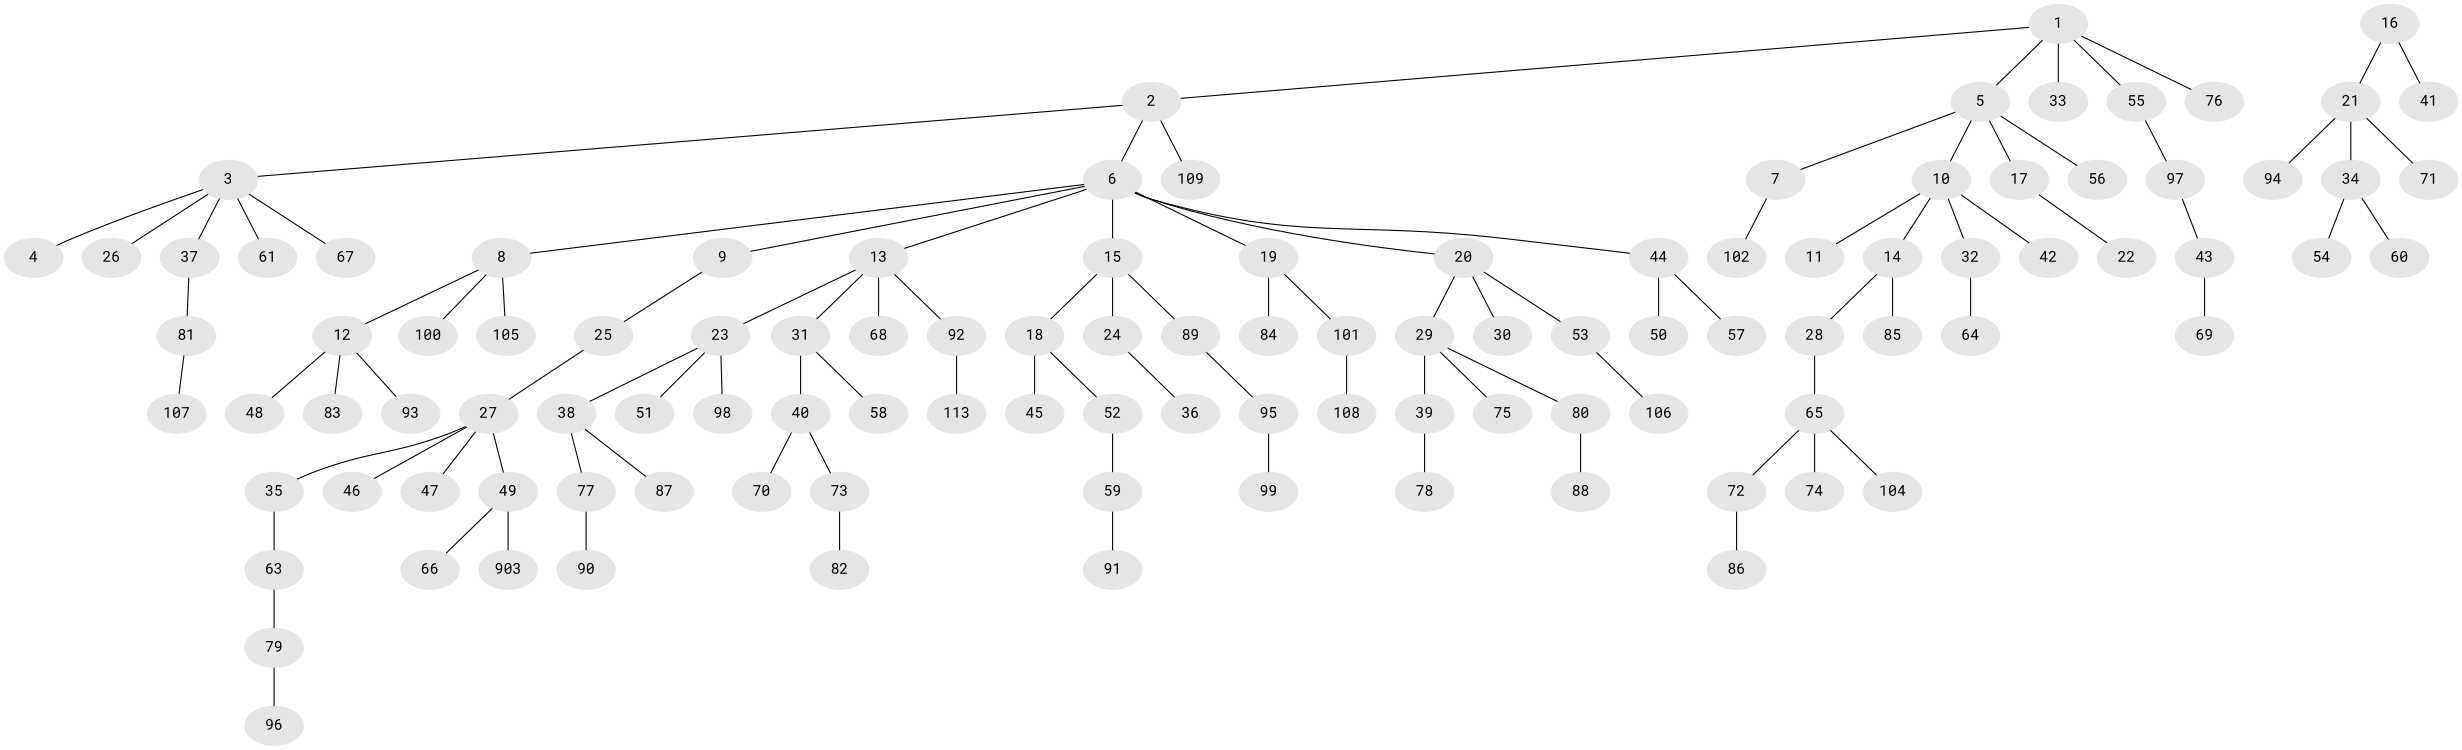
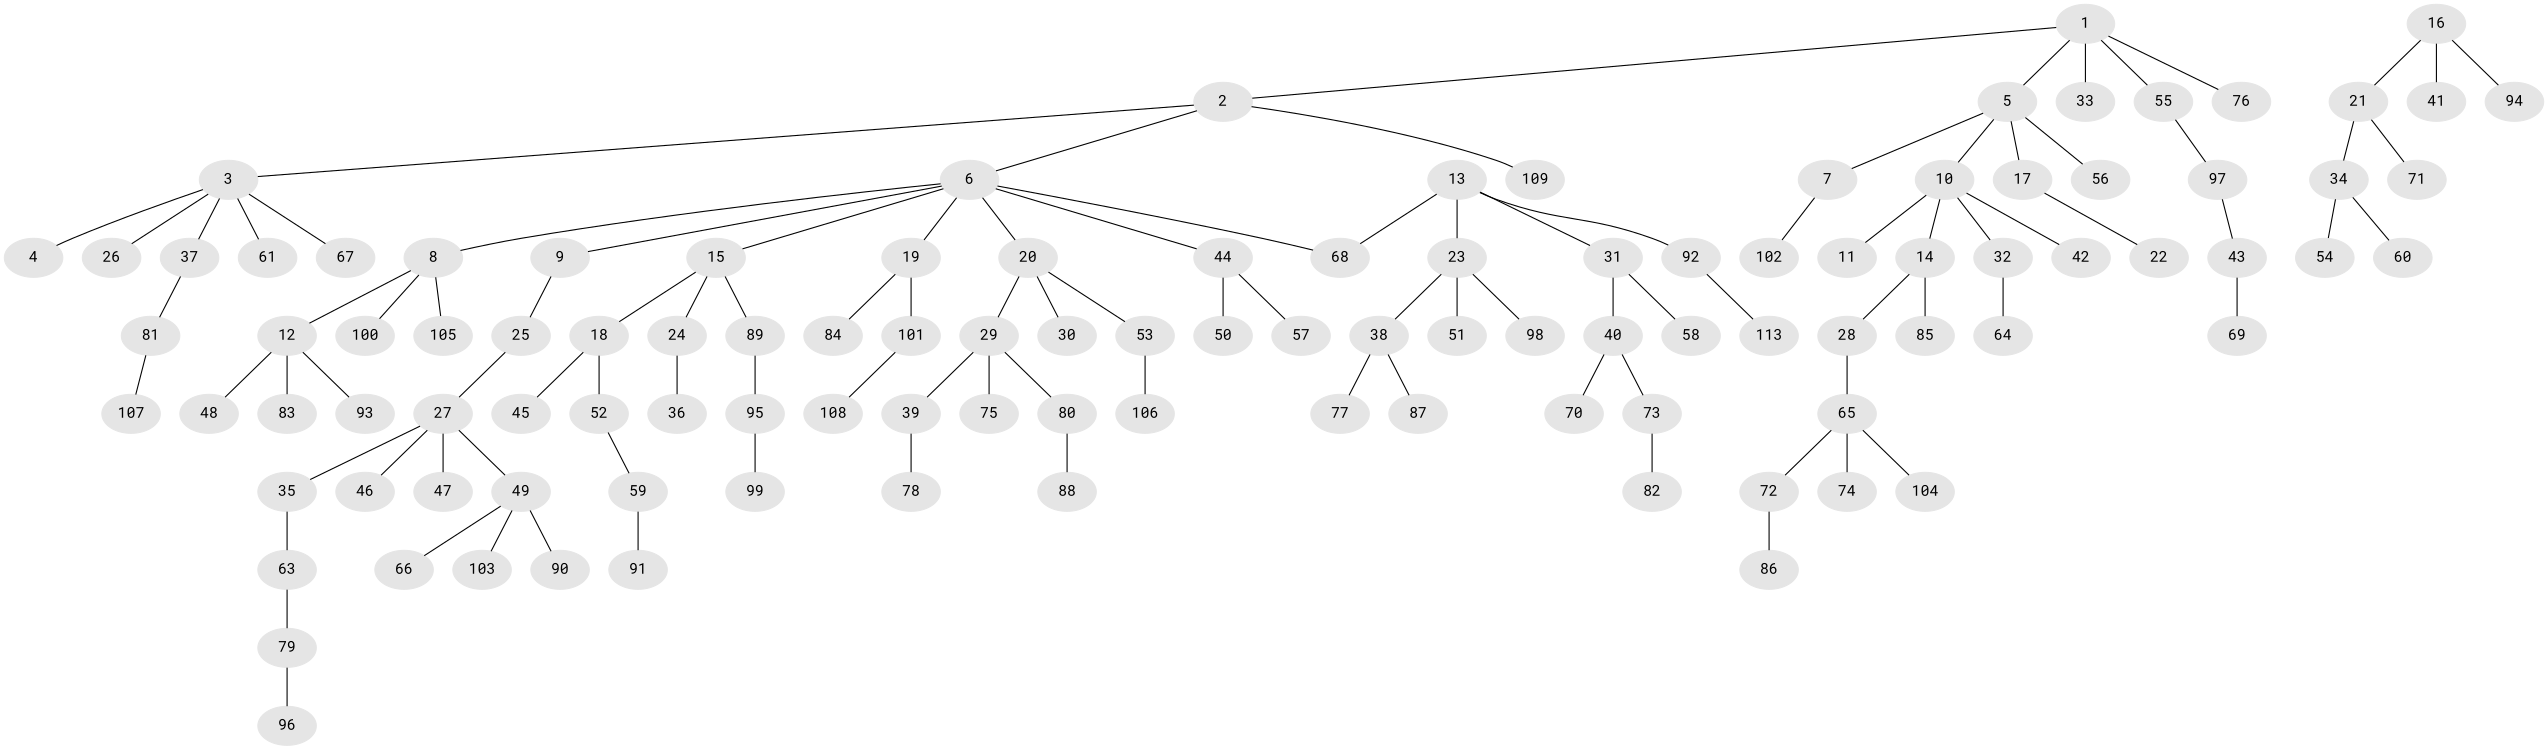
edge "21" -- "94": now "16" -- "94"
edge "6" -- "13": now "6" -- "68"
edge "77" -- "90": now "49" -- "90"
node "903": label "903" -> "103"
